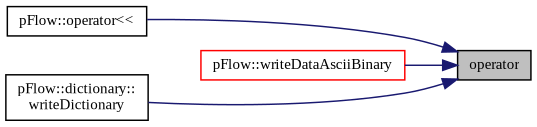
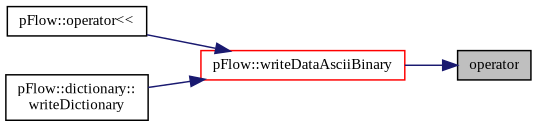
edge "pFlow::operator<<" -> "operator": now "pFlow::operator<<" -> "pFlow::writeDataAsciiBinary"
edge "pFlow::dictionary:: writeDictionary" -> "operator": now "pFlow::dictionary:: writeDictionary" -> "pFlow::writeDataAsciiBinary"
